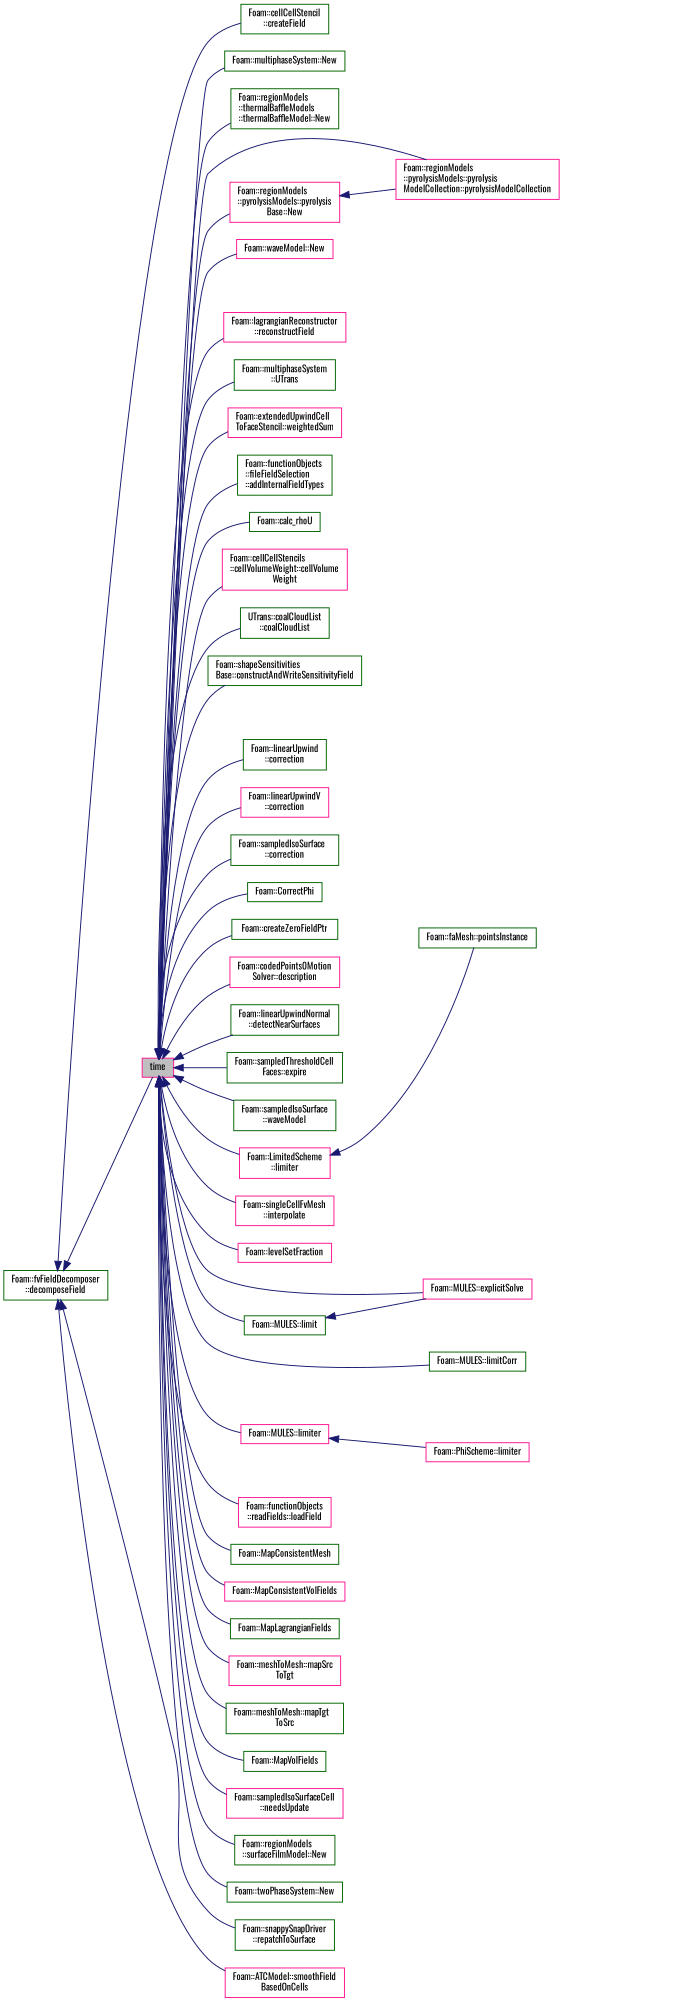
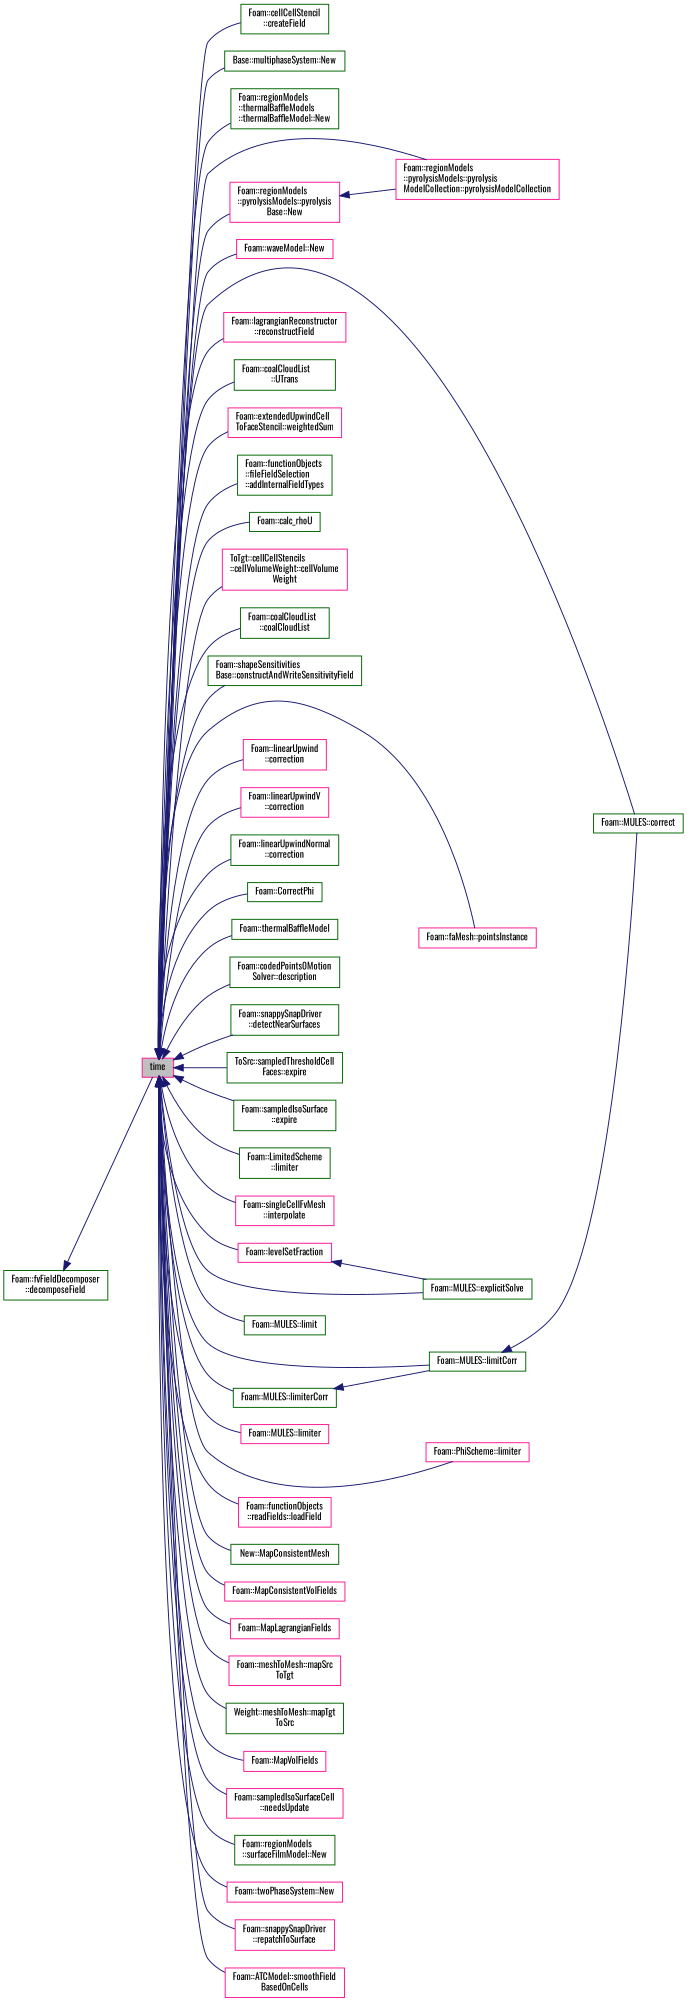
node "Foam::multiphaseSystem::New": label "Foam::multiphaseSystem::New" -> "Base::multiphaseSystem::New"
node "Foam::multiphaseSystem ::UTrans": label "Foam::multiphaseSystem ::UTrans" -> "Foam::coalCloudList ::UTrans"
node "Foam::cellCellStencils ::cellVolumeWeight::cellVolume Weight": label "Foam::cellCellStencils ::cellVolumeWeight::cellVolume Weight" -> "ToTgt::cellCellStencils ::cellVolumeWeight::cellVolume Weight"
node "UTrans::coalCloudList ::coalCloudList": label "UTrans::coalCloudList ::coalCloudList" -> "Foam::coalCloudList ::coalCloudList"
edge "Foam::cellCellStencil ::createField" -> "Foam::fvFieldDecomposer ::decomposeField": now "Foam::cellCellStencil ::createField" -> "time"
node "Foam::linearUpwind ::correction": color darkgreen -> deeppink
node "Foam::MULES::correct": added
node "Foam::sampledIsoSurface ::correction": label "Foam::sampledIsoSurface ::correction" -> "Foam::linearUpwindNormal ::correction"
node "Foam::createZeroFieldPtr": label "Foam::createZeroFieldPtr" -> "Foam::thermalBaffleModel"
node "Foam::faMesh::pointsInstance": color darkgreen -> deeppink
node "Foam::codedPoints0Motion Solver::description": color deeppink -> darkgreen
node "Foam::linearUpwindNormal ::detectNearSurfaces": label "Foam::linearUpwindNormal ::detectNearSurfaces" -> "Foam::snappySnapDriver ::detectNearSurfaces"
edge "Foam::faMesh::pointsInstance" -> "Foam::LimitedScheme ::limiter": now "Foam::faMesh::pointsInstance" -> "time"
node "Foam::sampledThresholdCell Faces::expire": label "Foam::sampledThresholdCell Faces::expire" -> "ToSrc::sampledThresholdCell Faces::expire"
node "Foam::sampledIsoSurface ::waveModel": label "Foam::sampledIsoSurface ::waveModel" -> "Foam::sampledIsoSurface ::expire"
node "Foam::LimitedScheme ::limiter": color deeppink -> darkgreen
node "Foam::MULES::explicitSolve": color deeppink -> darkgreen
edge "Foam::MULES::explicitSolve" -> "Foam::MULES::limit": now "Foam::MULES::explicitSolve" -> "Foam::levelSetFraction"
node "Foam::MULES::limiterCorr": added
edge "Foam::PhiScheme::limiter" -> "Foam::MULES::limiter": now "Foam::PhiScheme::limiter" -> "time"
node "Foam::MapConsistentMesh": label "Foam::MapConsistentMesh" -> "New::MapConsistentMesh"
edge "Foam::snappySnapDriver ::repatchToSurface" -> "Foam::fvFieldDecomposer ::decomposeField": now "Foam::snappySnapDriver ::repatchToSurface" -> "time"
node "Foam::MapLagrangianFields": color darkgreen -> deeppink
edge "Foam::ATCModel::smoothField BasedOnCells" -> "Foam::fvFieldDecomposer ::decomposeField": now "Foam::ATCModel::smoothField BasedOnCells" -> "time"
node "Foam::meshToMesh::mapTgt ToSrc": label "Foam::meshToMesh::mapTgt ToSrc" -> "Weight::meshToMesh::mapTgt ToSrc"
node "Foam::MapVolFields": color darkgreen -> deeppink
node "Foam::twoPhaseSystem::New": color darkgreen -> deeppink
node "Foam::snappySnapDriver ::repatchToSurface": color darkgreen -> deeppink
